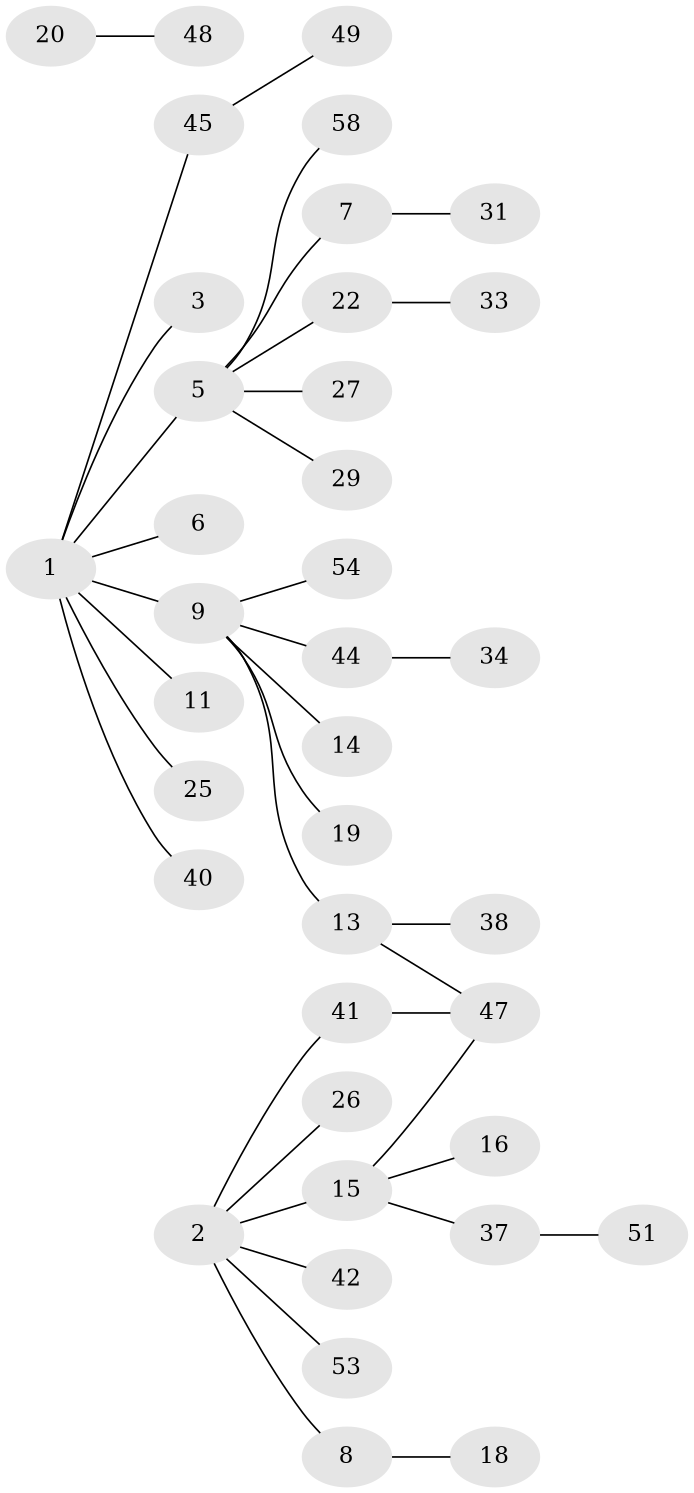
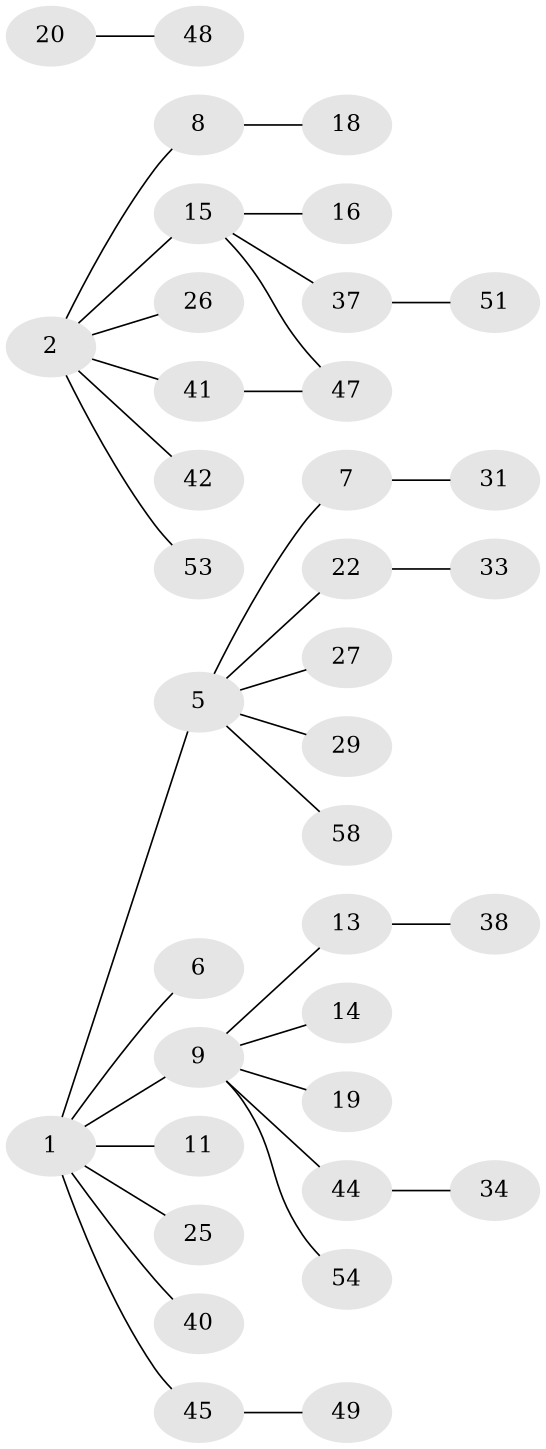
node "3": removed
edge "13" -- "47": removed
